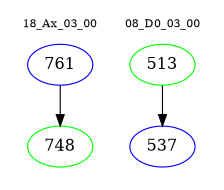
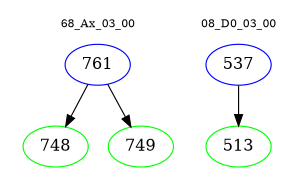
cluster "18_Ax_03_00": label "18_Ax_03_00" -> "68_Ax_03_00"
edge "513" -> "537": reversed
node "749": added
